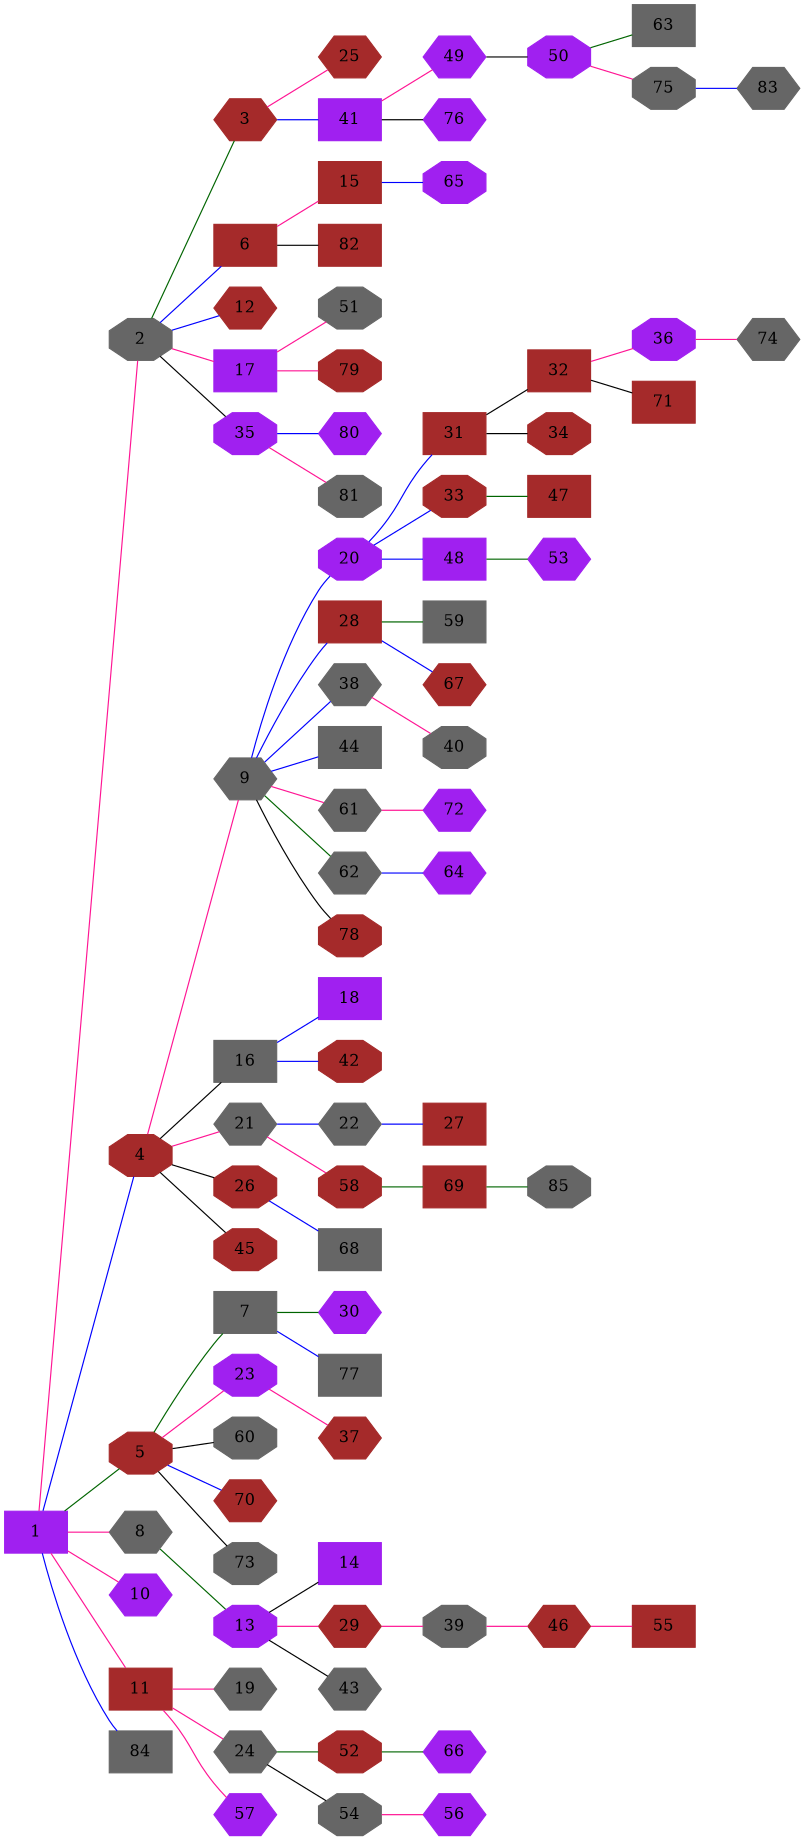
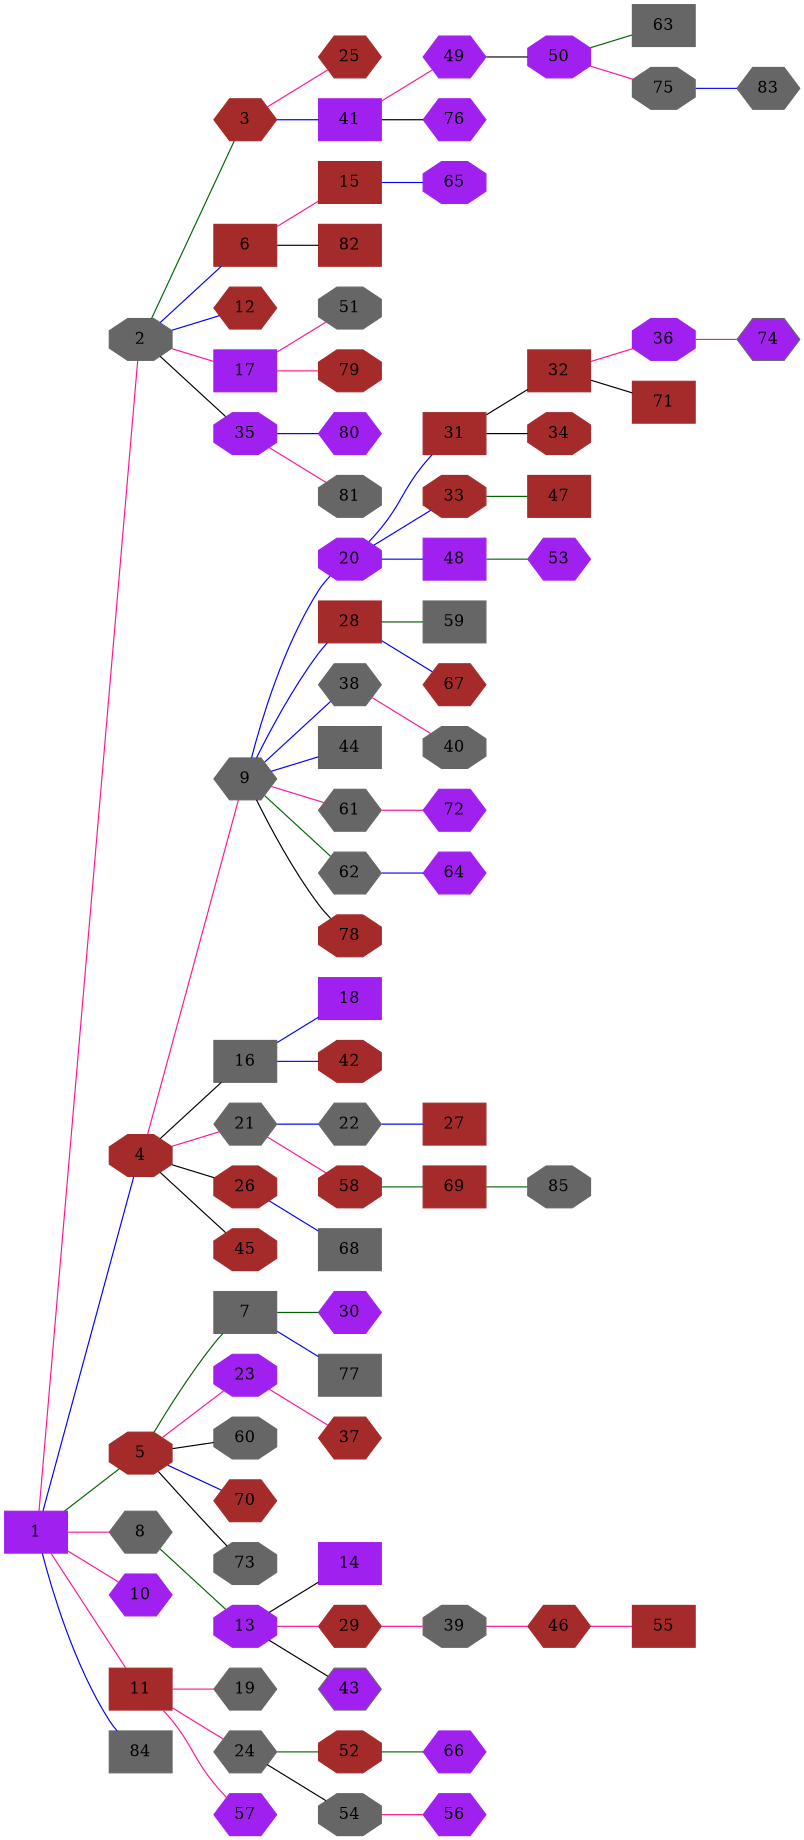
node "74": fillcolor gray40 -> purple
node "43": fillcolor gray40 -> purple
